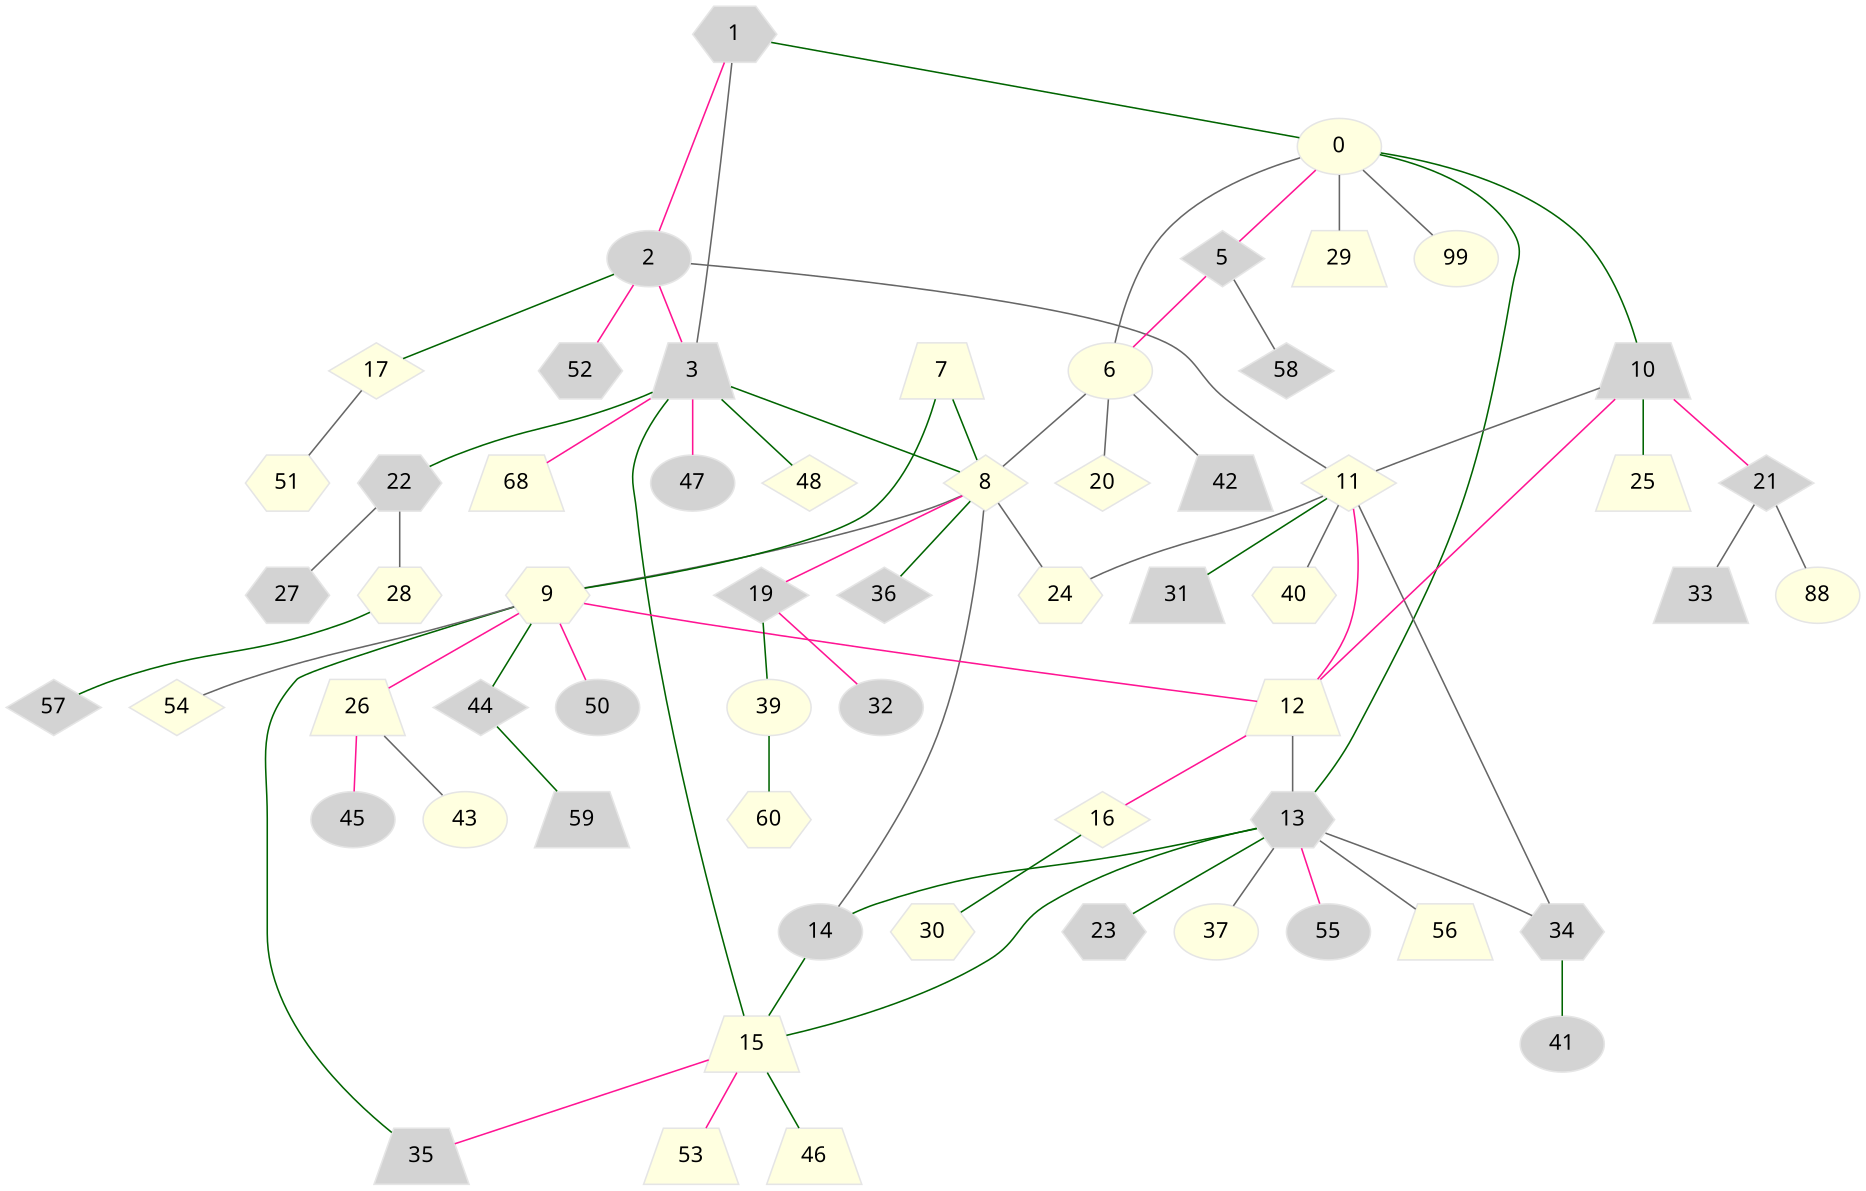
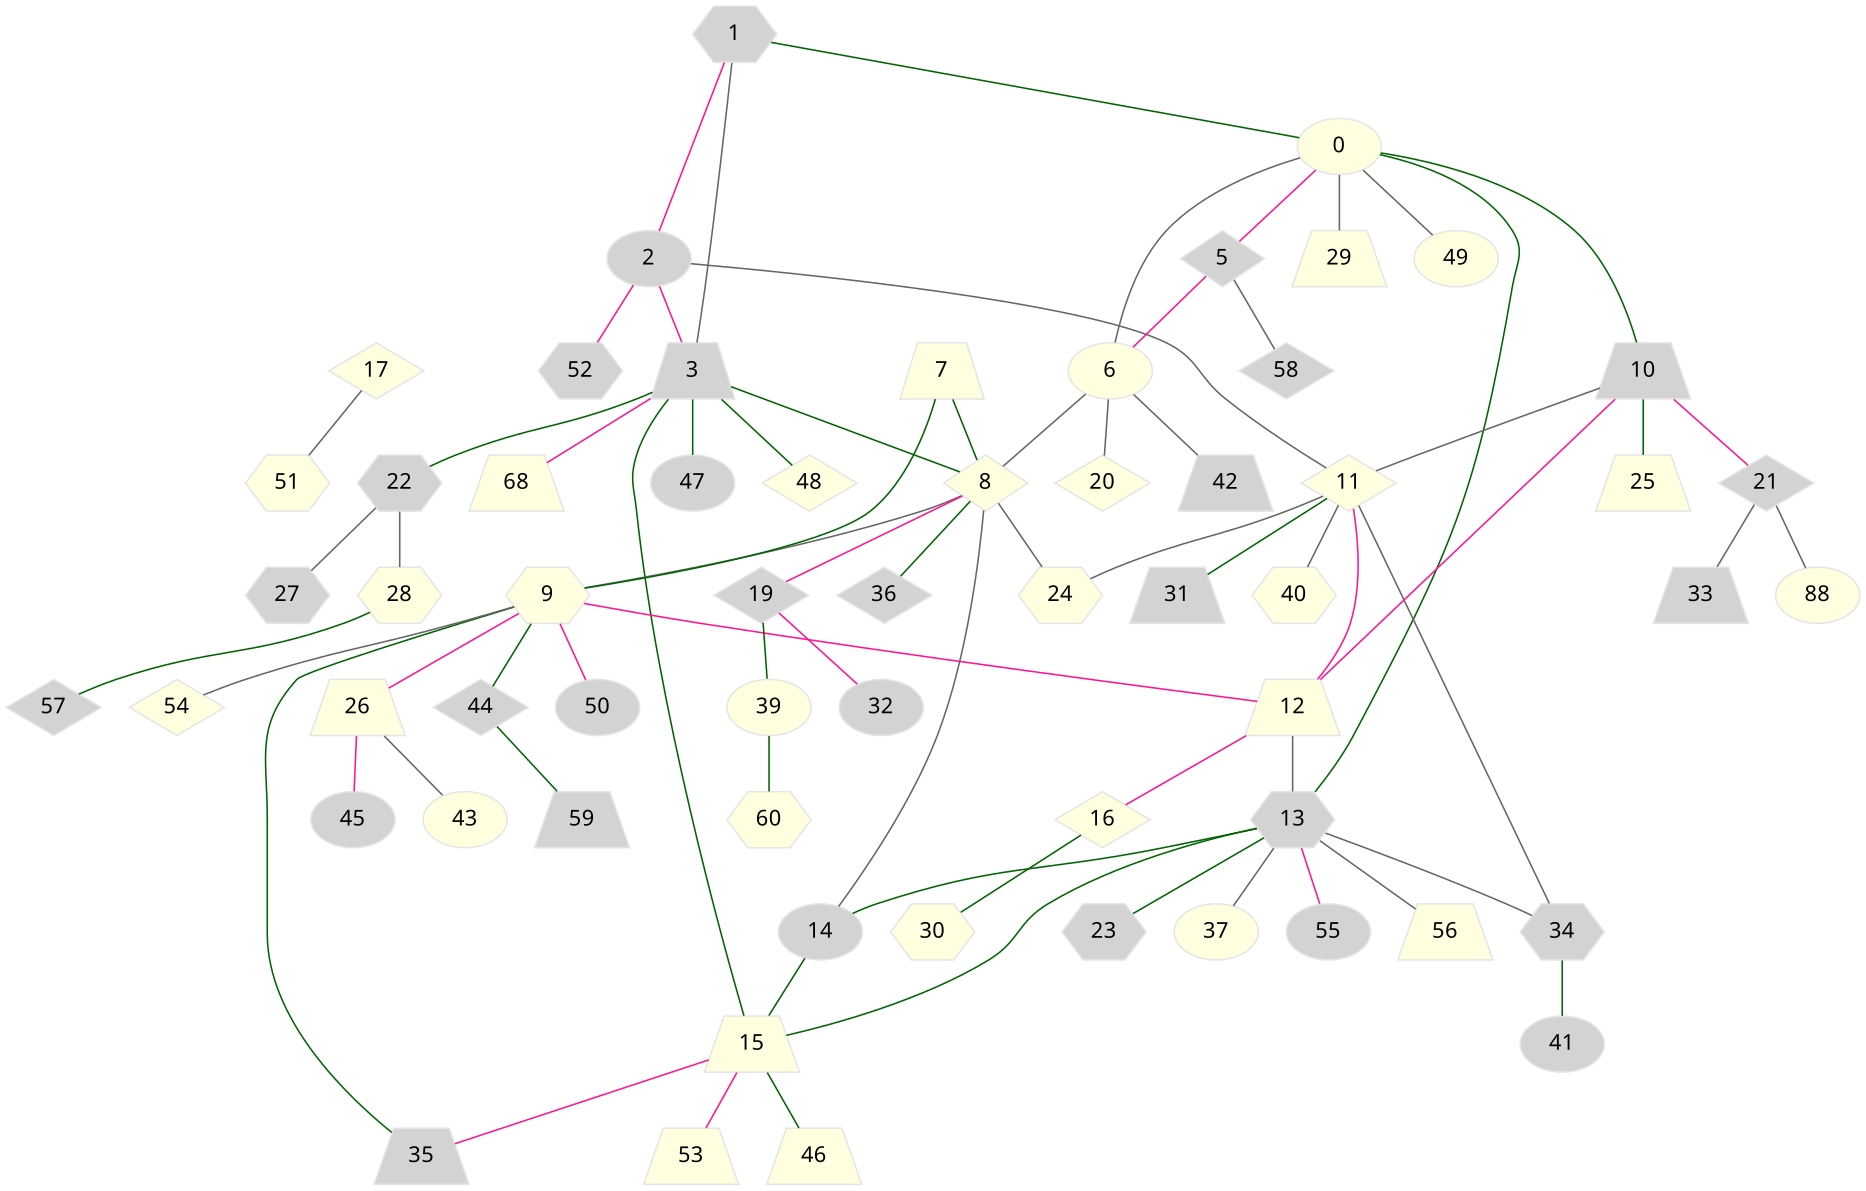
node "99": label "99" -> "49"
edge "2" -- "17": removed
edge "3" -- "47": color deeppink -> darkgreen
